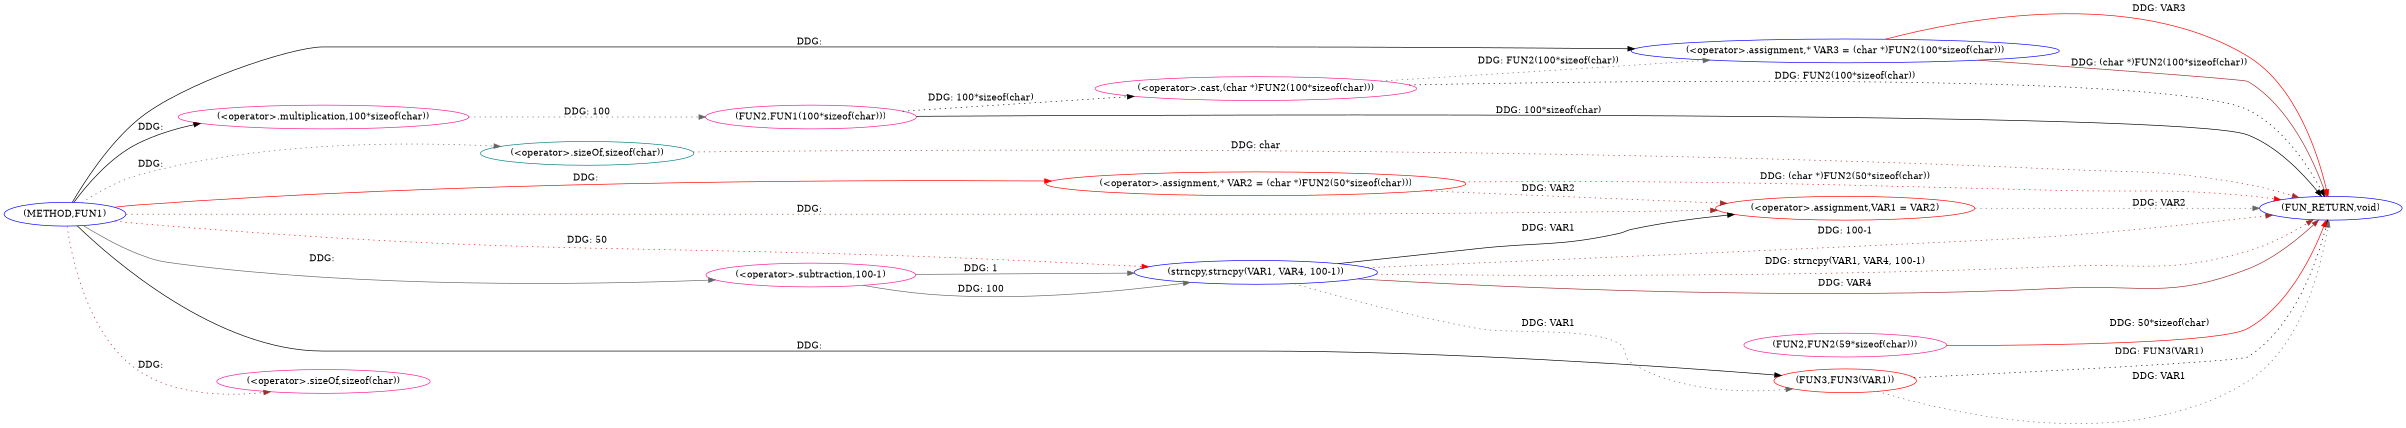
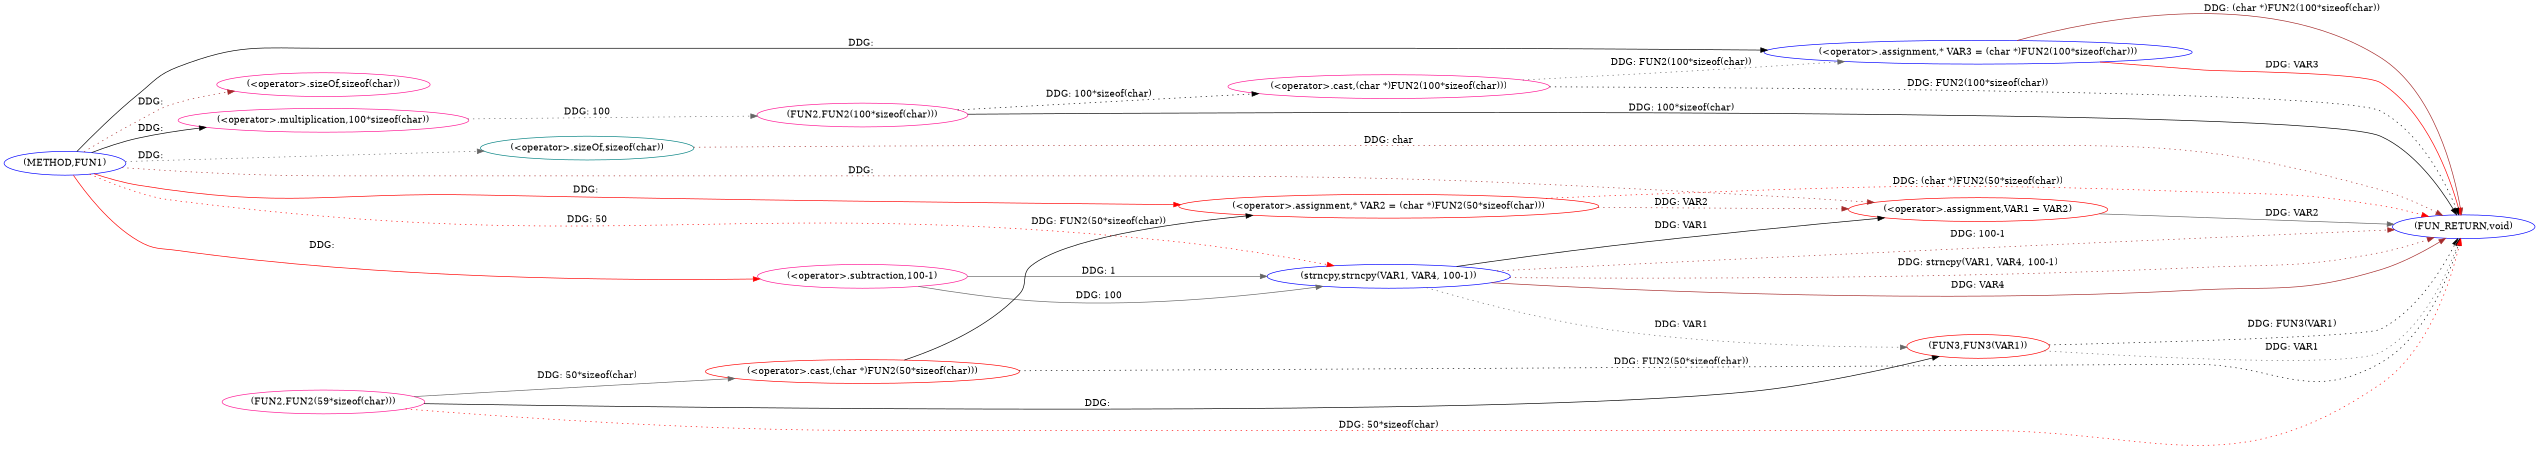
node "(FUN2,FUN1(100*sizeof(char)))": label "(FUN2,FUN1(100*sizeof(char)))" -> "(FUN2,FUN2(100*sizeof(char)))"
edge "(<operator>.assignment,VAR1 = VAR2)" -> "(FUN_RETURN,void)": style dotted -> solid
edge "(METHOD,FUN1)" -> "(<operator>.subtraction,100-1)": color gray40 -> red
edge "(FUN2,FUN2(59*sizeof(char)))" -> "(FUN_RETURN,void)": style solid -> dotted
edge "(METHOD,FUN1)" -> "(FUN3,FUN3(VAR1))": now "(FUN2,FUN2(59*sizeof(char)))" -> "(FUN3,FUN3(VAR1))"
node "(<operator>.cast,(char *)FUN2(50*sizeof(char)))": added
